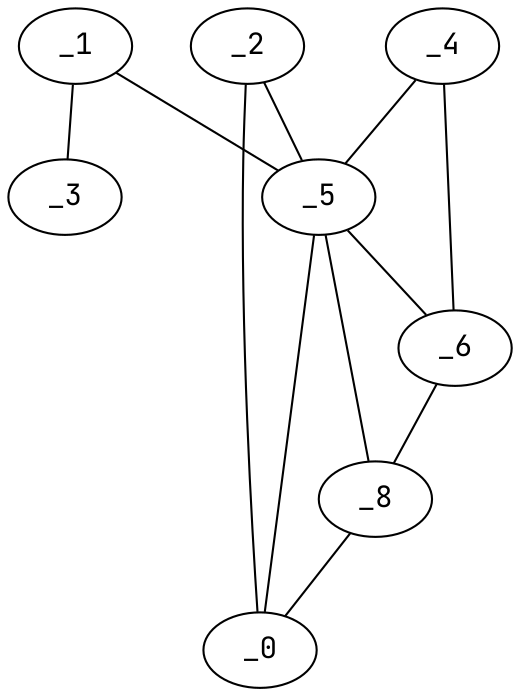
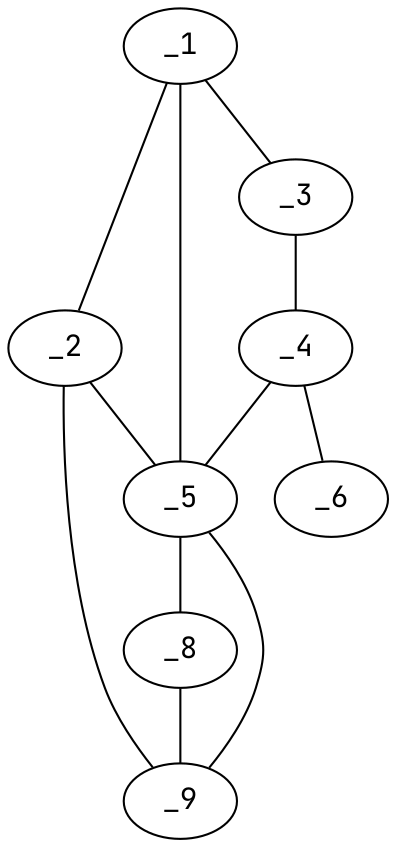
edge "_1" -- "_2": added
edge "_3" -- "_4": added
edge "_5" -- "_6": removed
edge "_6" -- "_8": removed
node "_0": label "_0" -> "_9"
